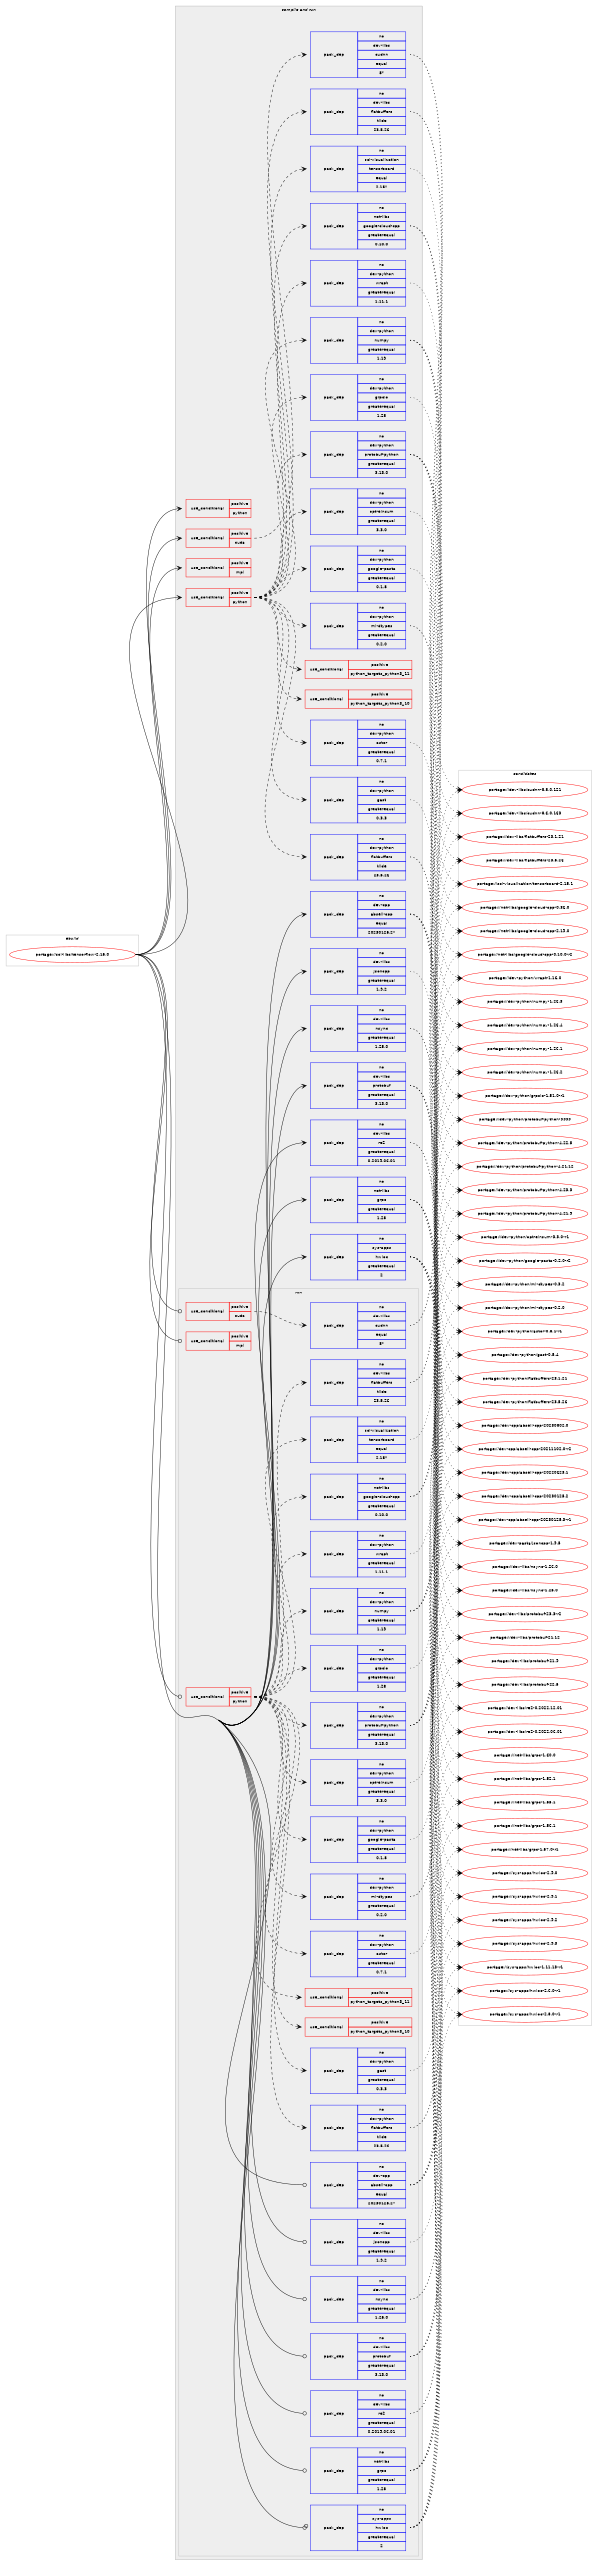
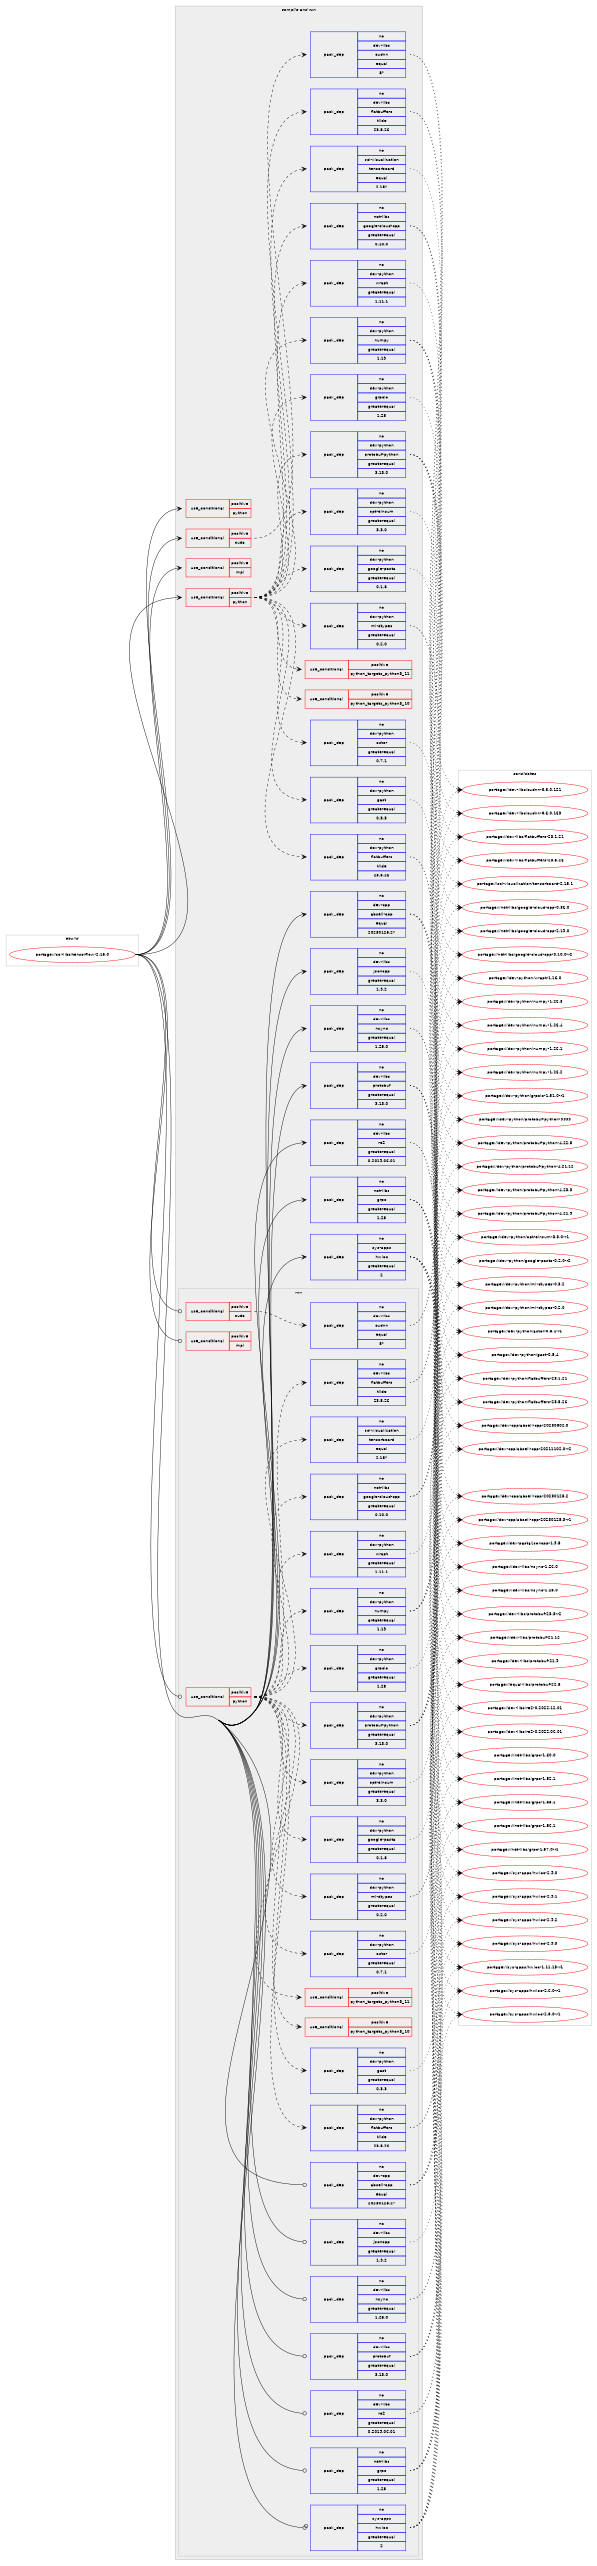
node "portage://dev-cpp/abseil-cpp-20220623.1": removed
node "portage://dev-libs/protobuf-22.5": label "portage://dev-libs/protobuf-22.5" -> "portage://equal-libs/protobuf-22.5"
